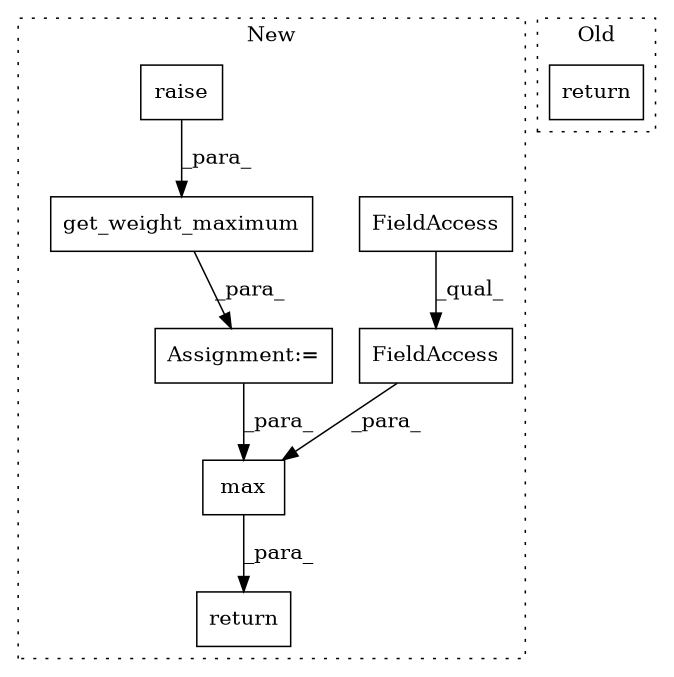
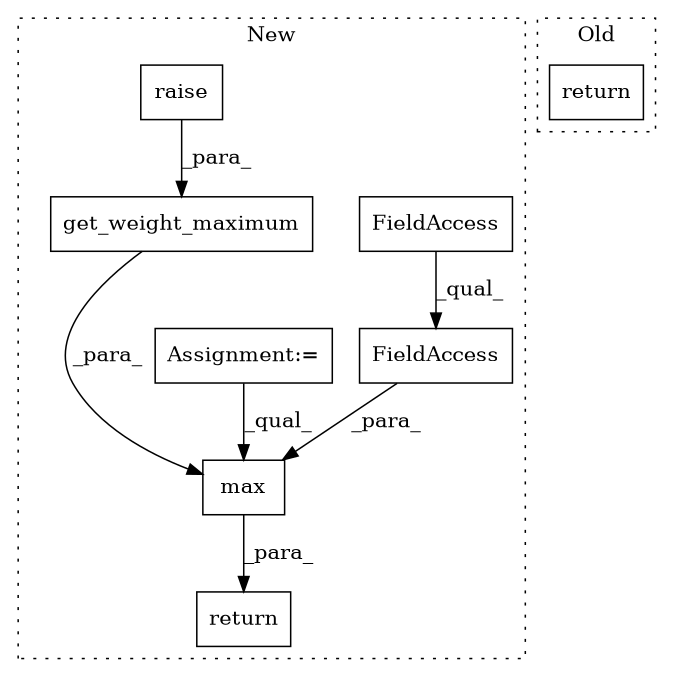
edge "get_weight_maximum" -> "Assignment:=": now "get_weight_maximum" -> "max"
edge "Assignment:=" -> "max": label "_para_" -> "_qual_"
